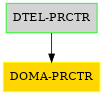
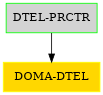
node "DOMA-PRCTR": label "DOMA-PRCTR" -> "DOMA-DTEL"
